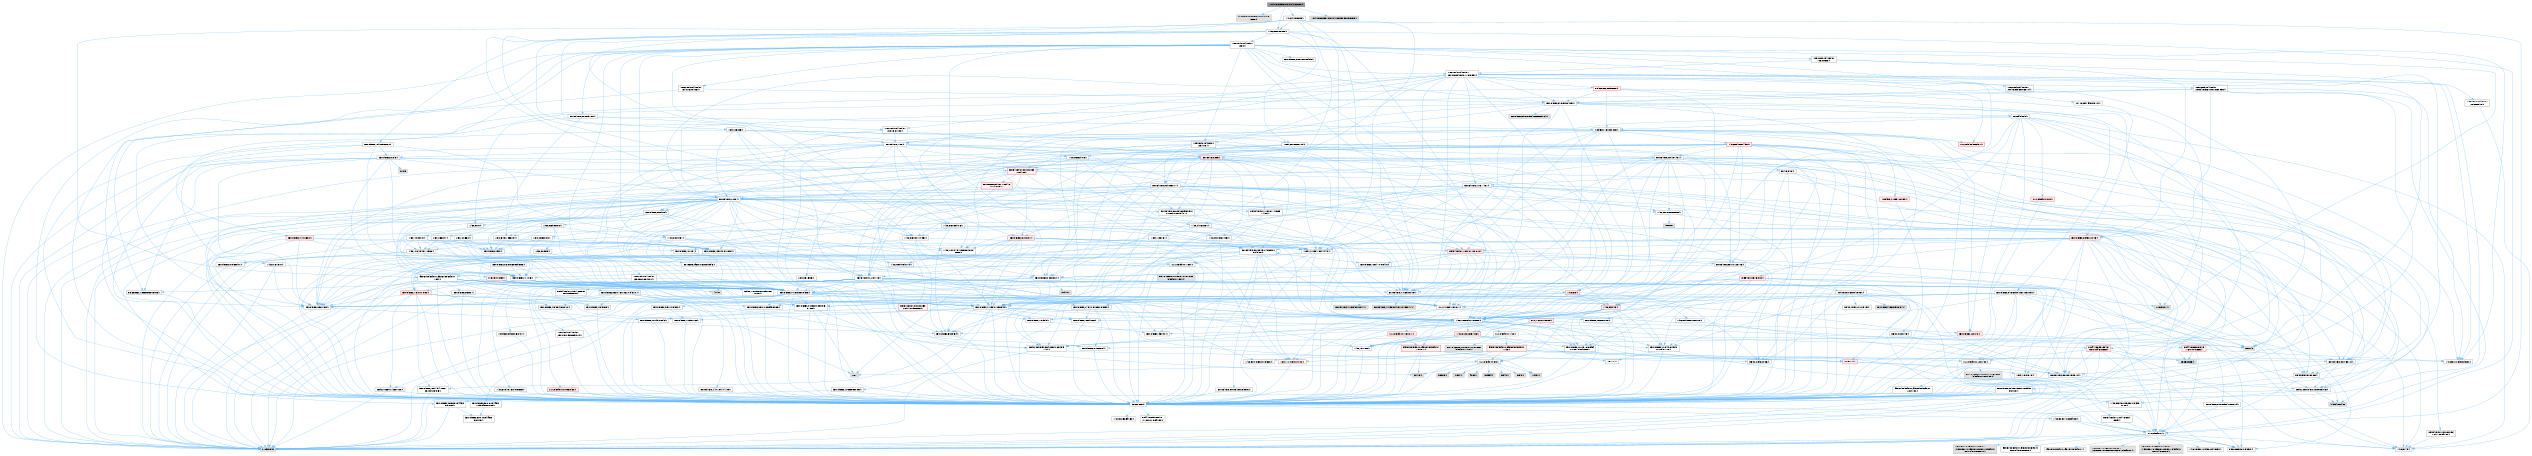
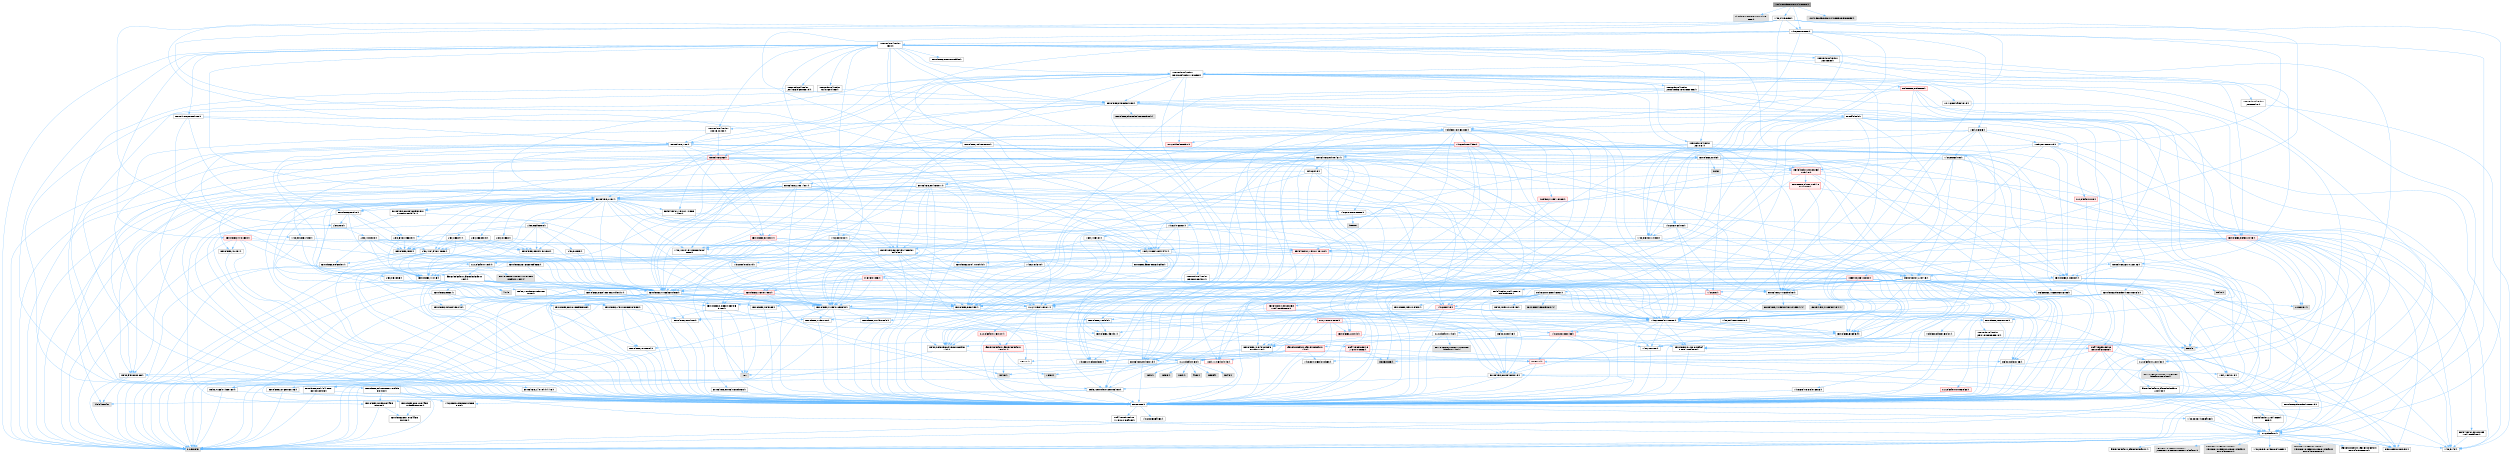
edge "Containers/Map.h" -> "Templates/UnrealTemplate.h": now "Misc/FrameTime.h" -> "Templates/UnrealTemplate.h"
edge "Algo/IsHeap.h" -> "Templates/Less.h": removed
